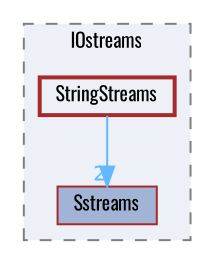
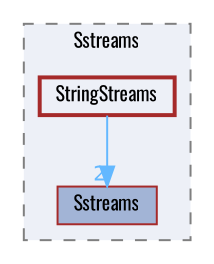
cluster "IOstreams": label "IOstreams" -> "Sstreams"
